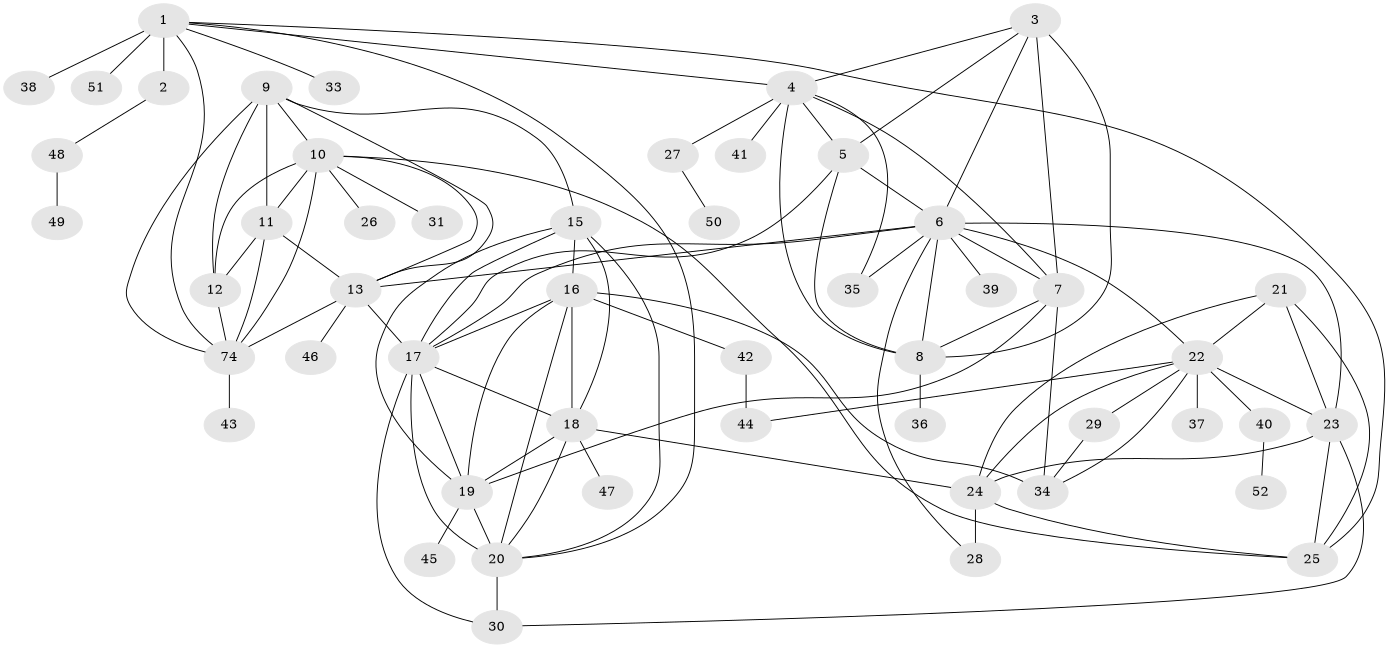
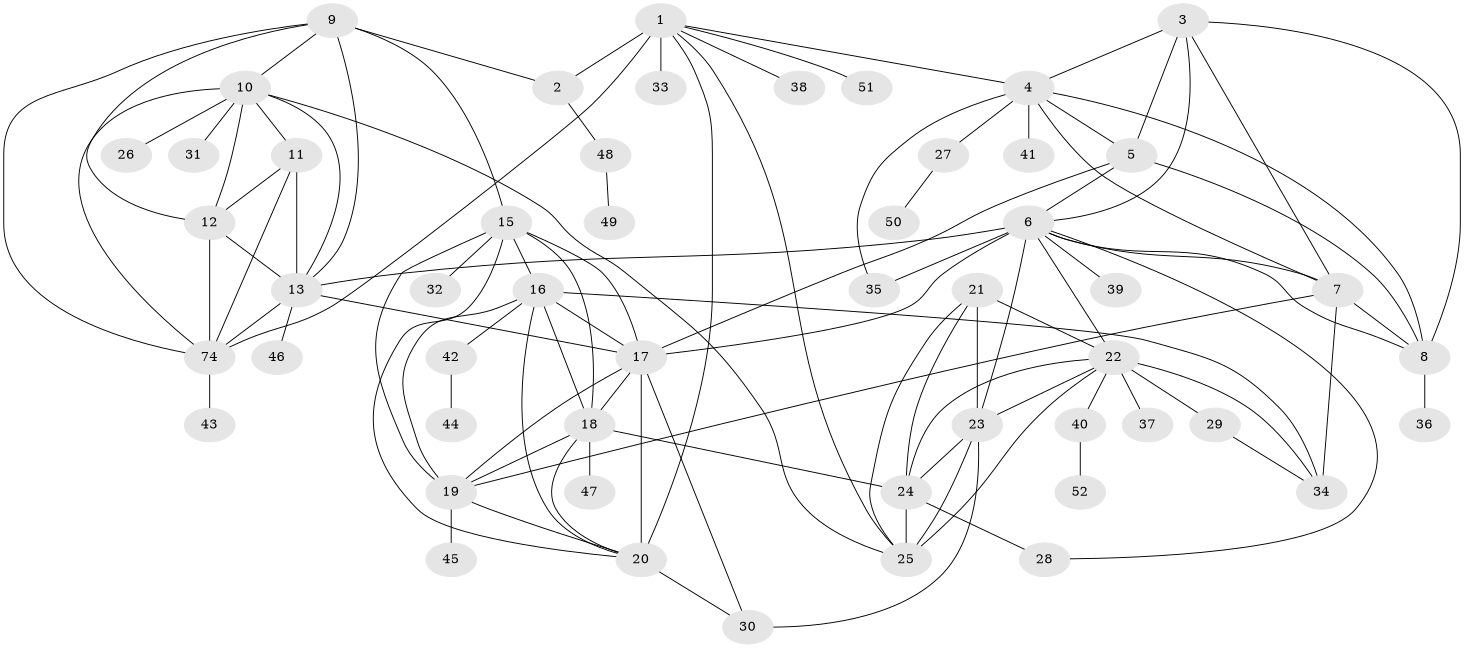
edge "9" -- "11": now "9" -- "2"
edge "12" -- "13": added
node "32": added
edge "22" -- "44": now "22" -- "25"
